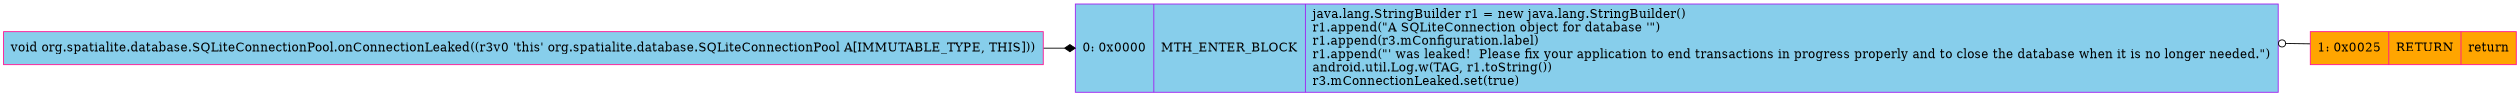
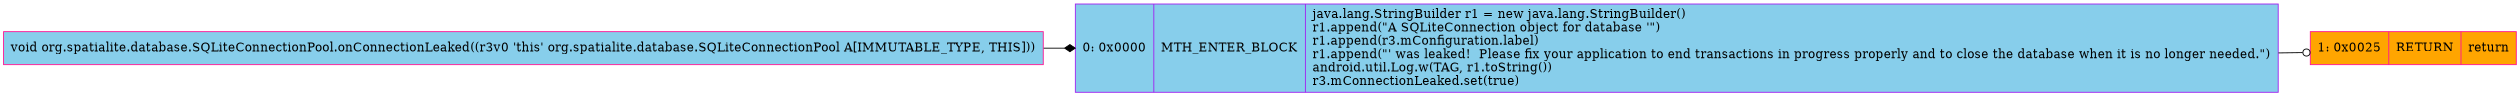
edge "1: 0x0025" -> "0: 0x0000": reversed
